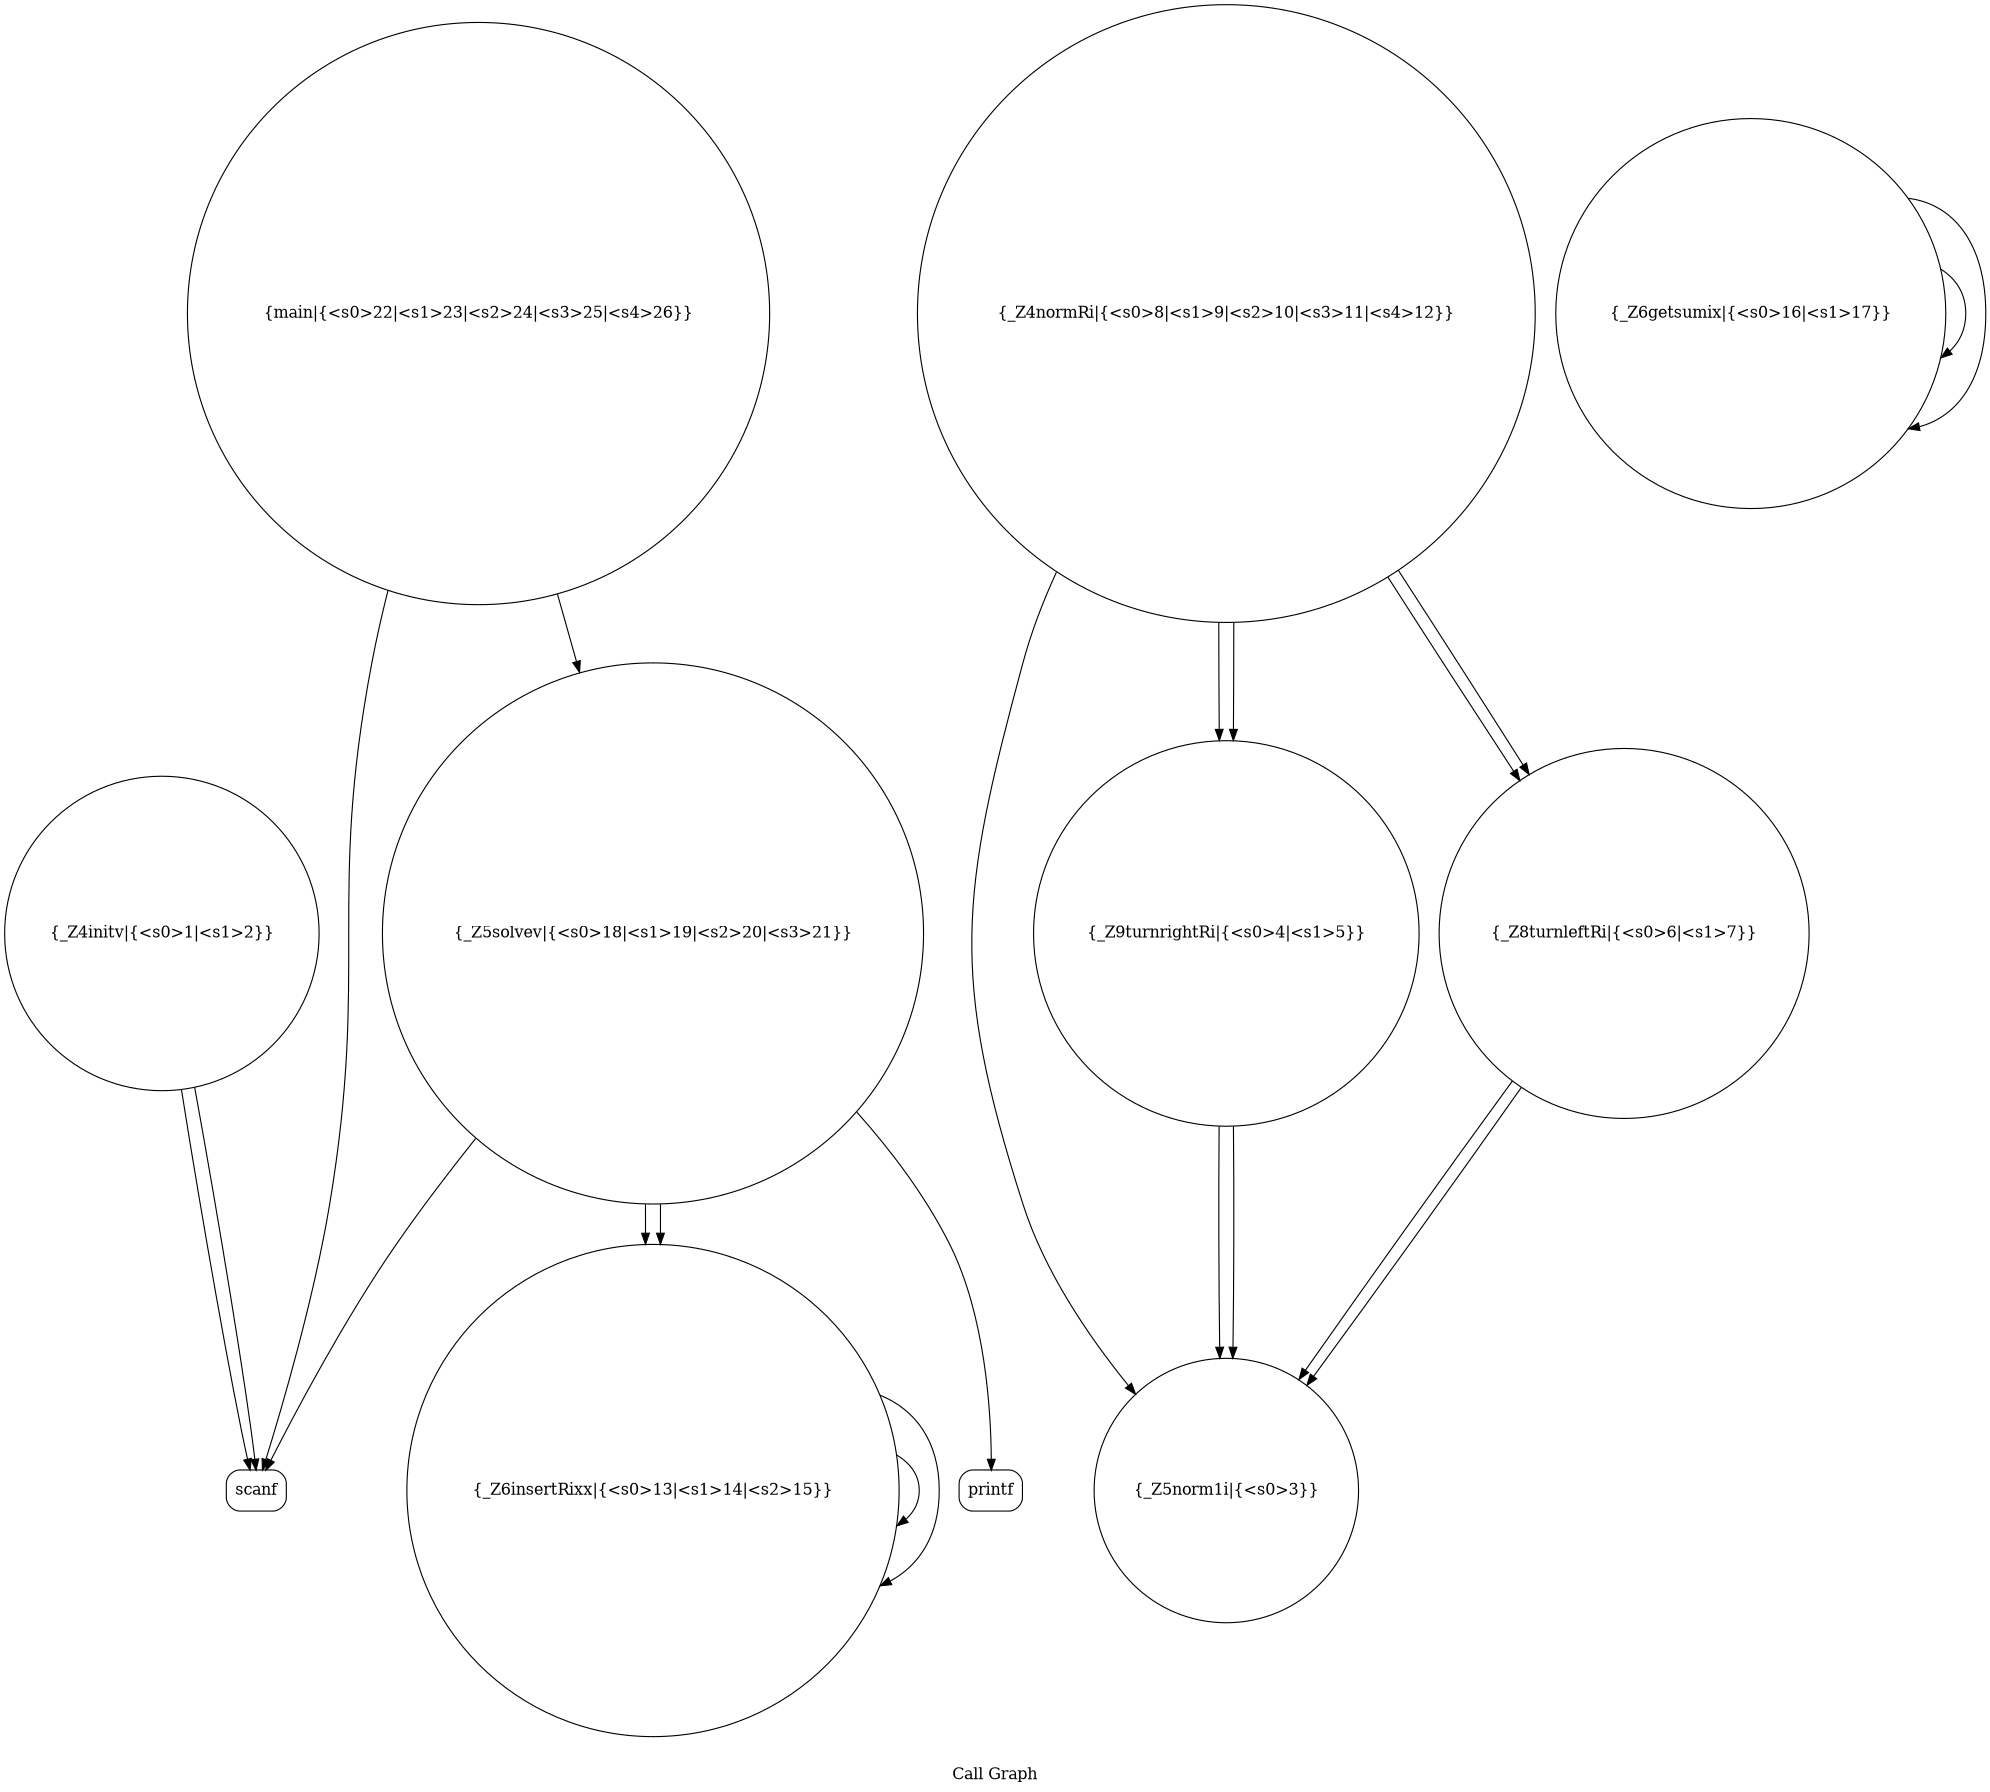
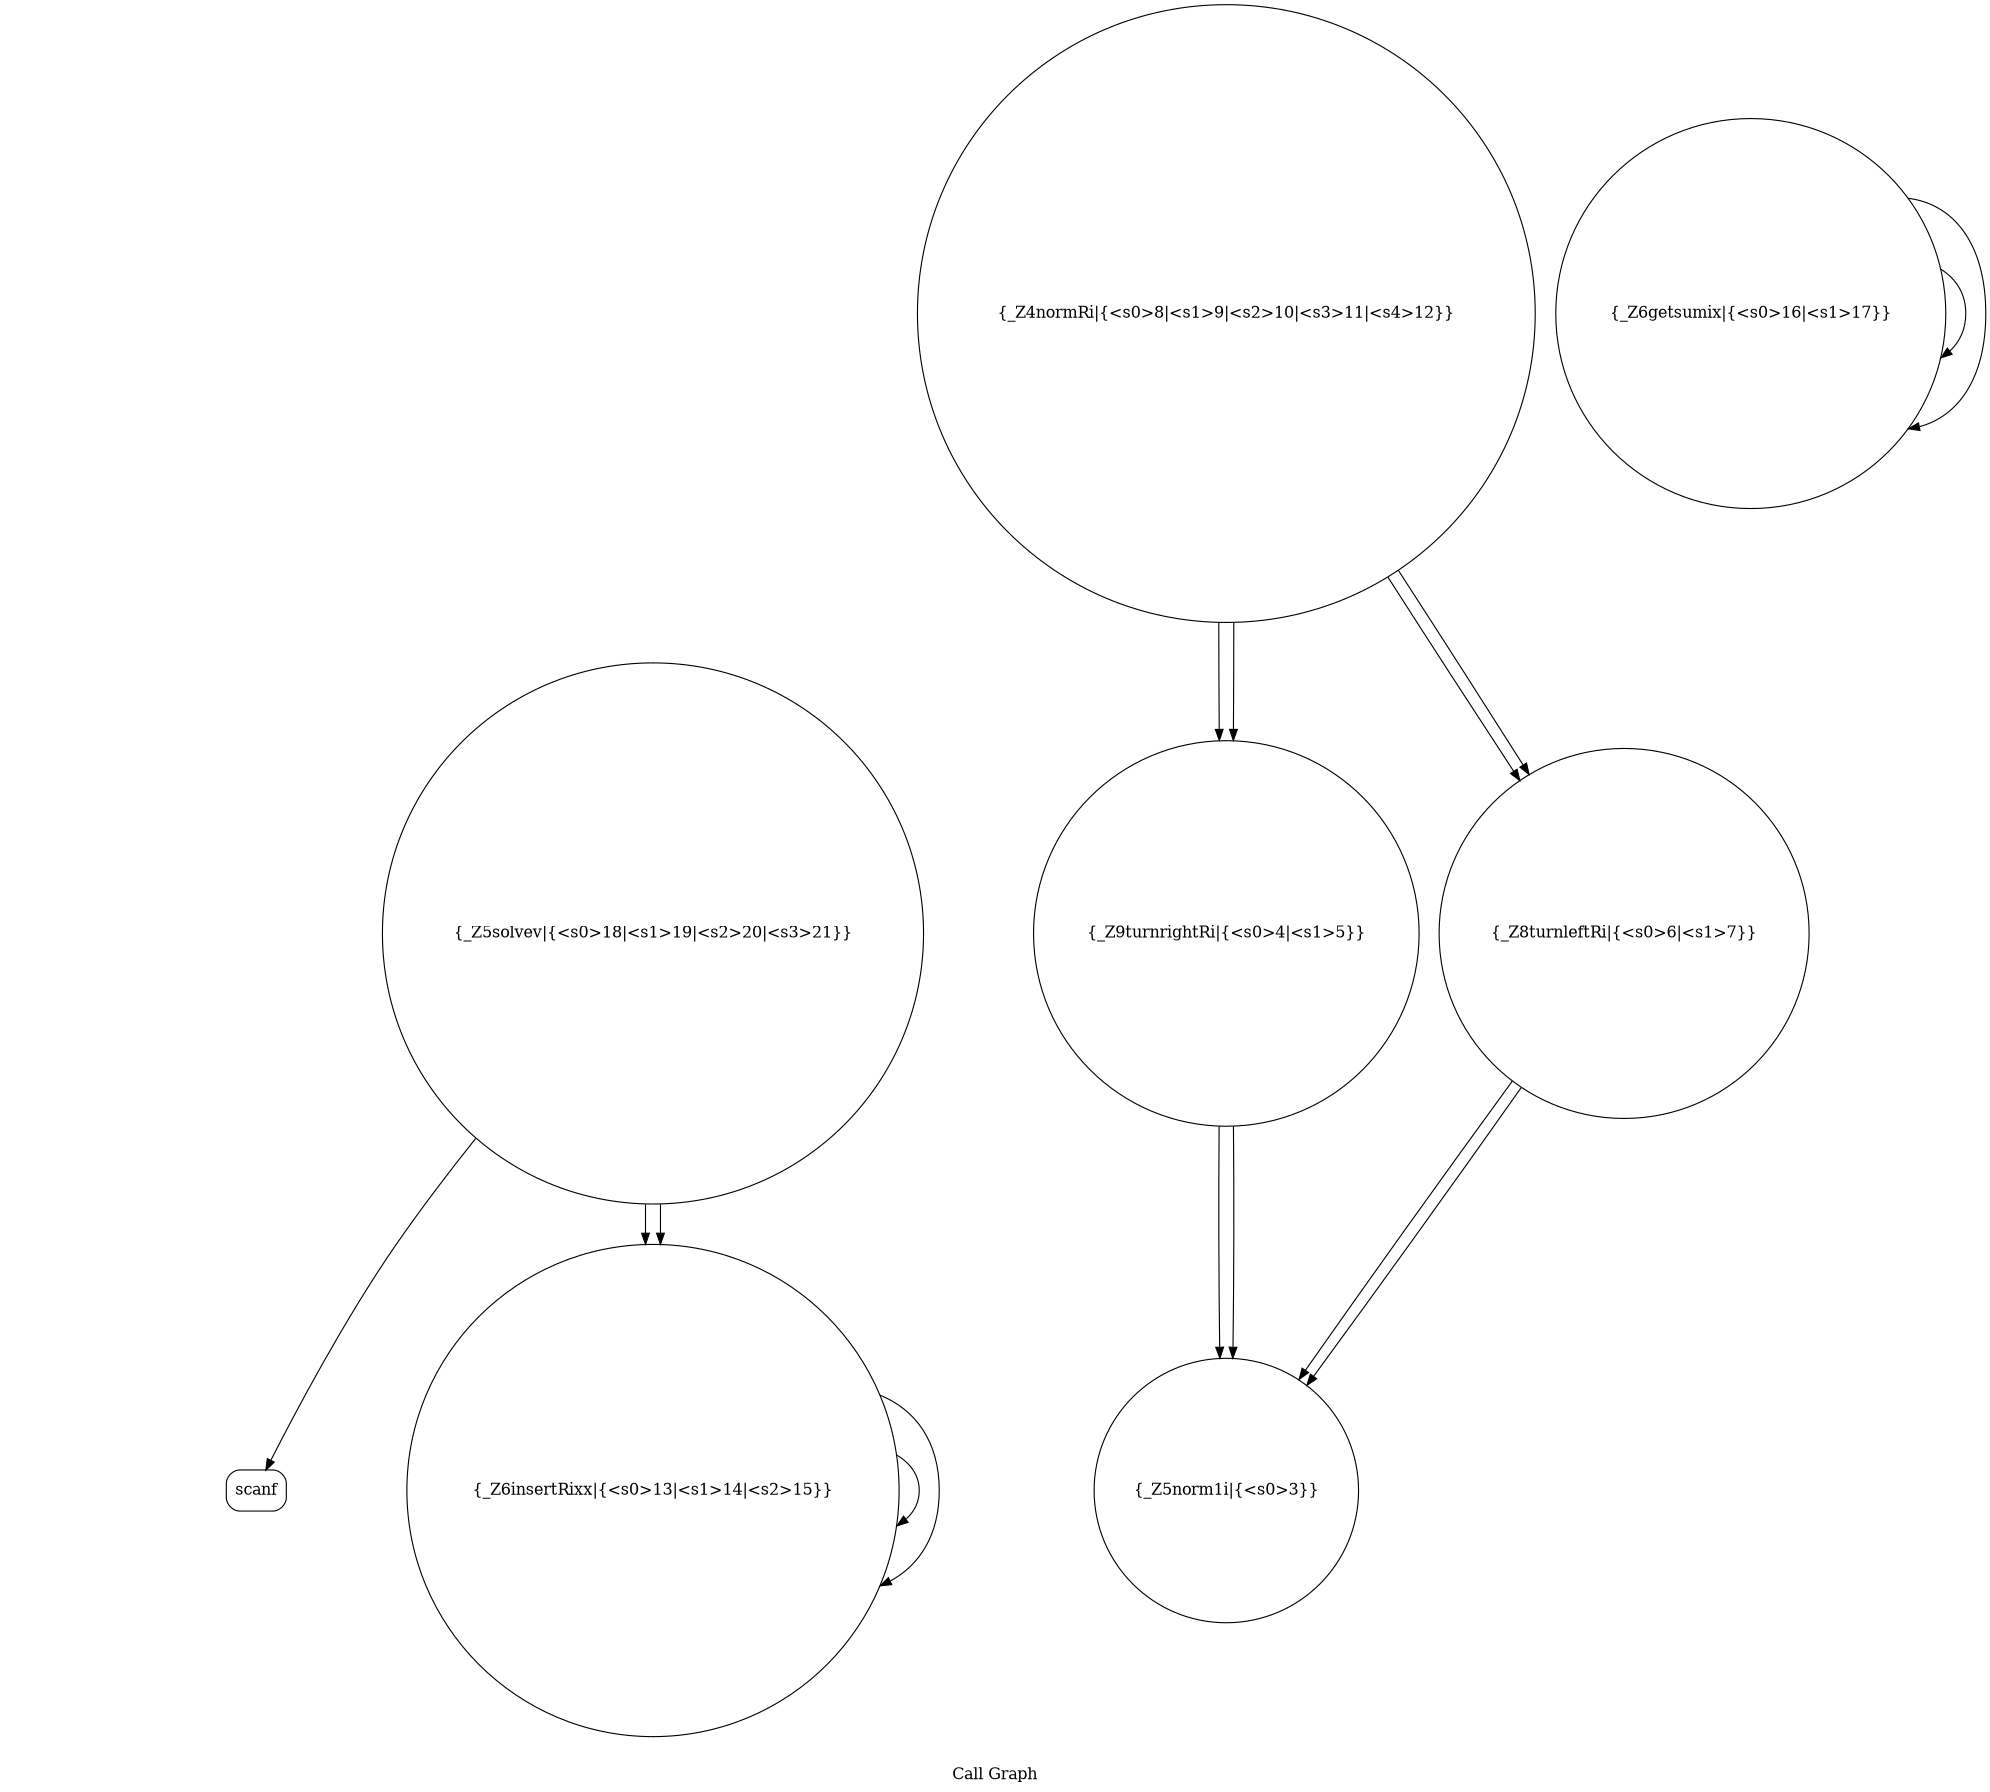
node "{main|{<s0>22|<s1>23|<s2>24|<s3>25|<s4>26}}": removed
node "{_Z4initv|{<s0>1|<s1>2}}": removed
edge "{_Z4normRi|{<s0>8|<s1>9|<s2>10|<s3>11|<s4>12}}" -> "{_Z5norm1i|{<s0>3}}": removed
node "printf": removed
